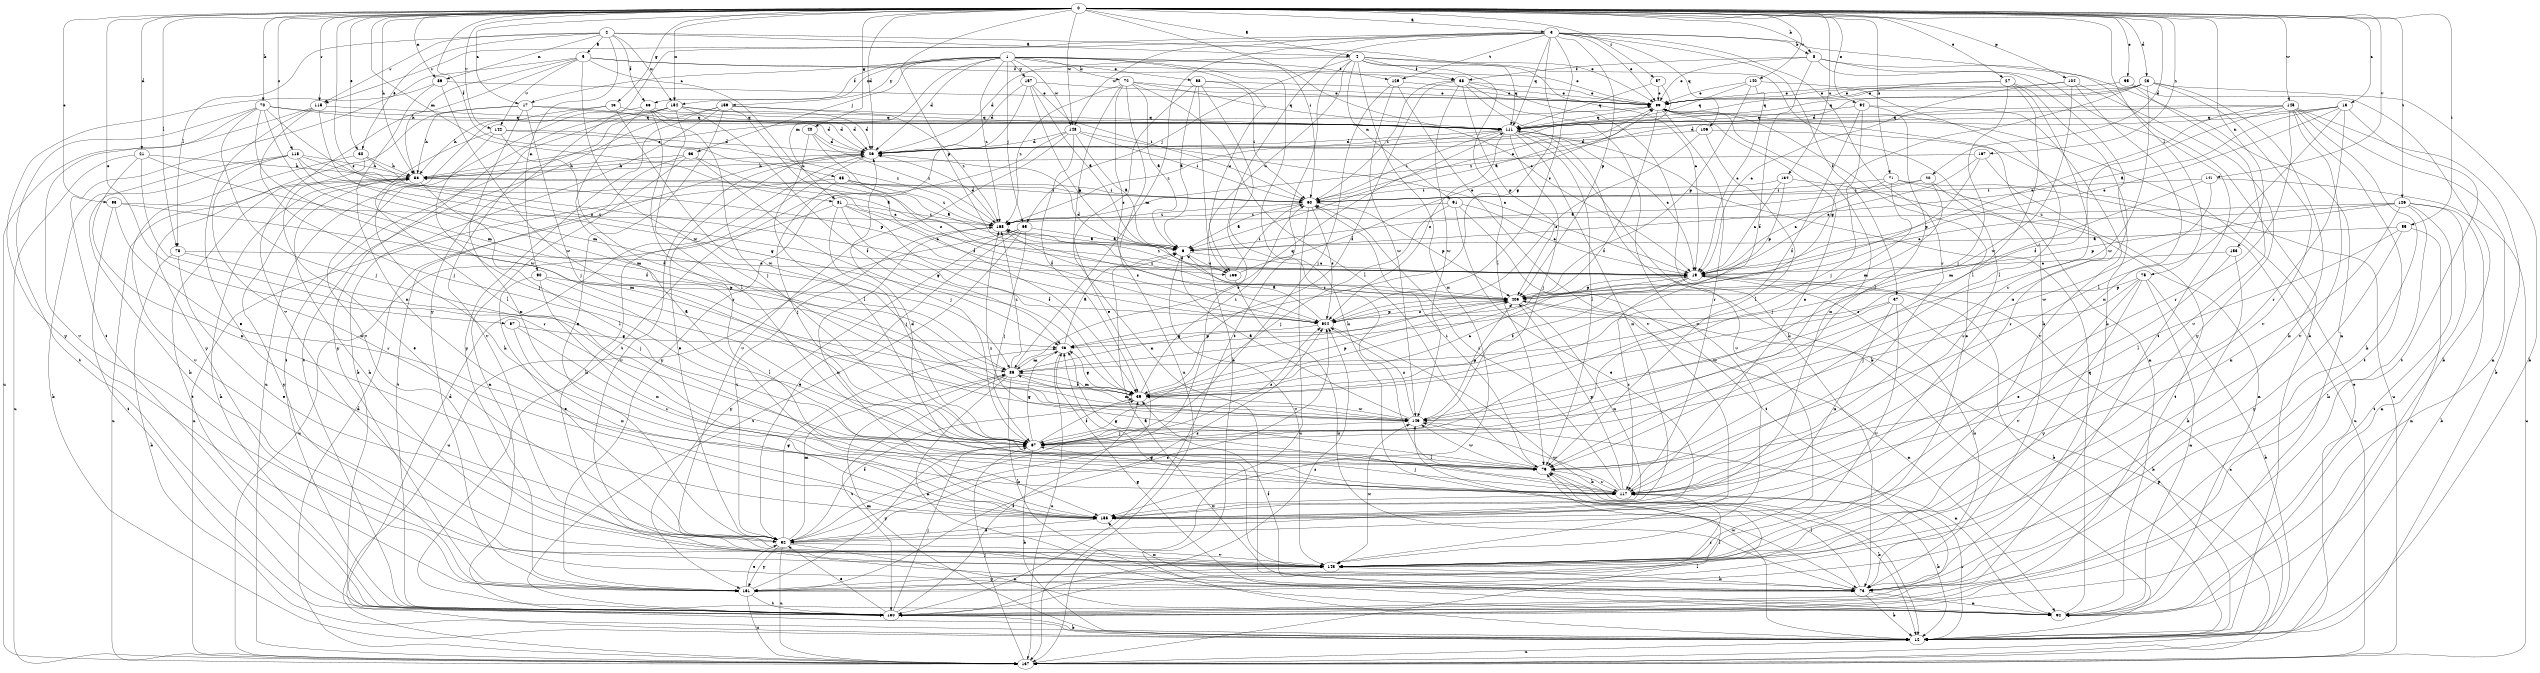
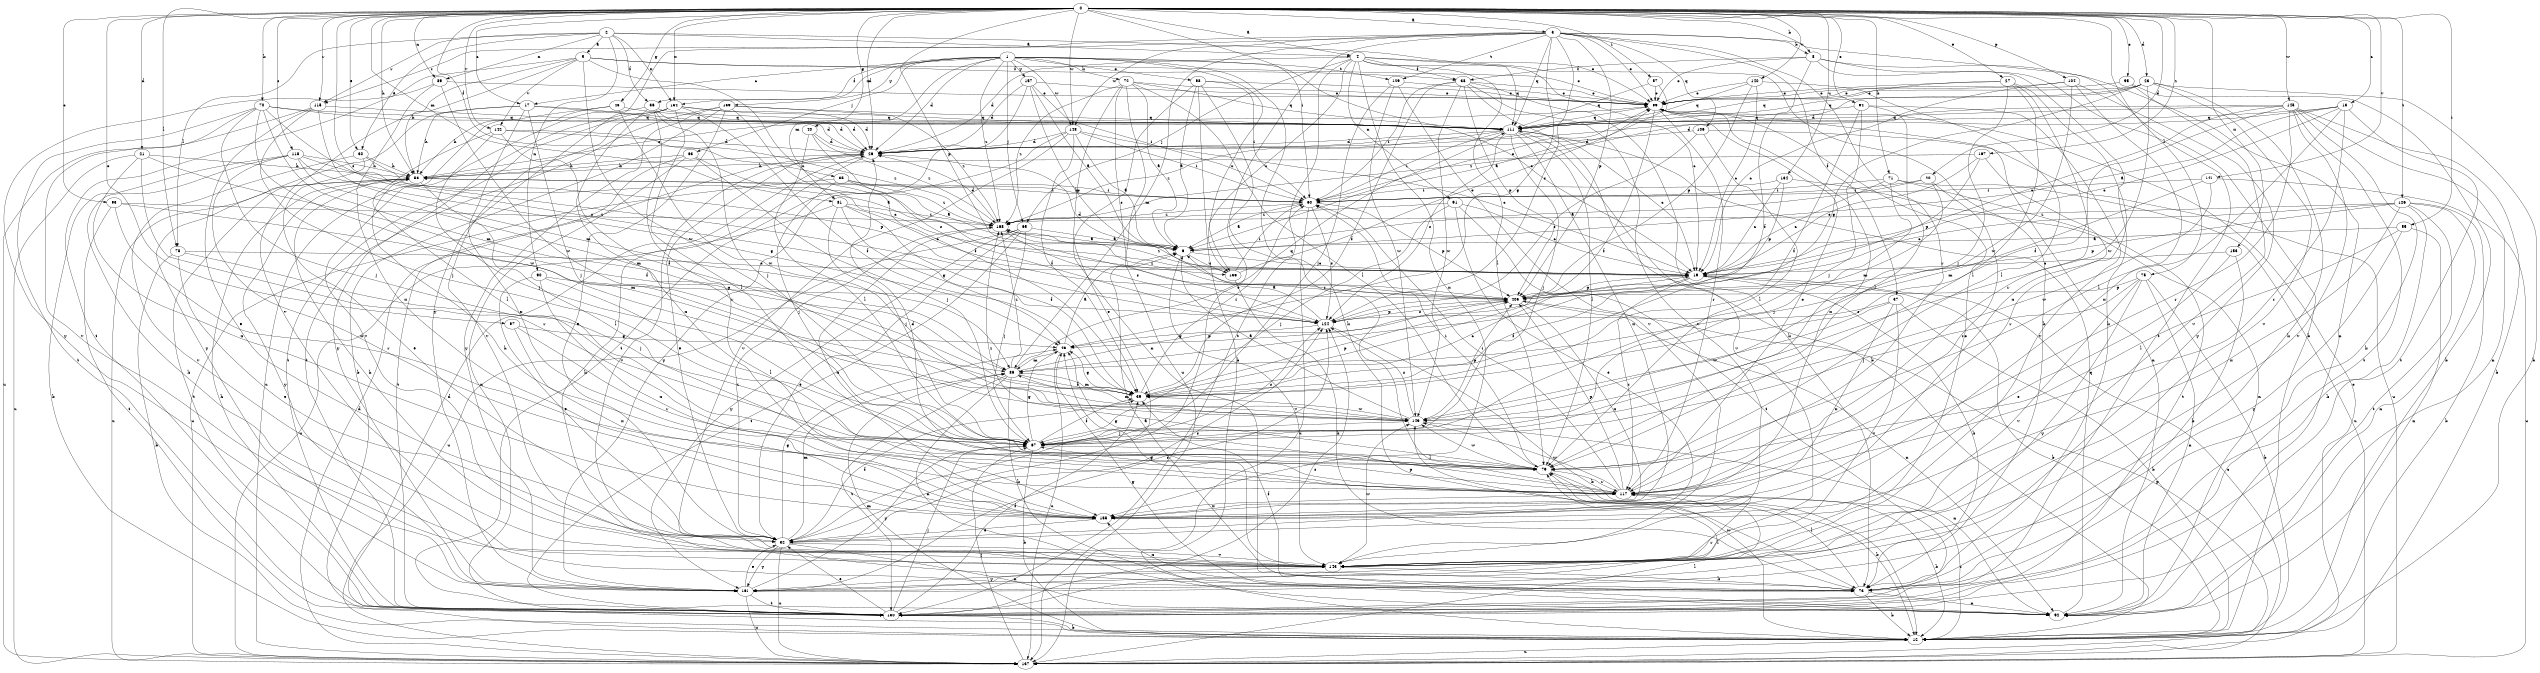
edge "36" -> "155": label "a" -> "x"
node "924": label "924" -> "124"
edge "117" -> "67": label "j" -> "p"
